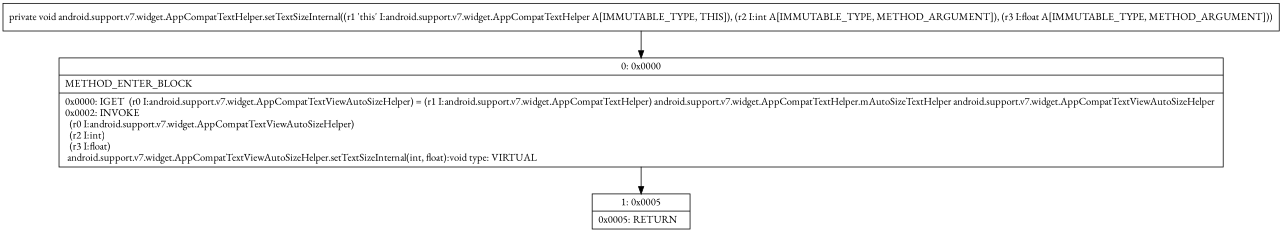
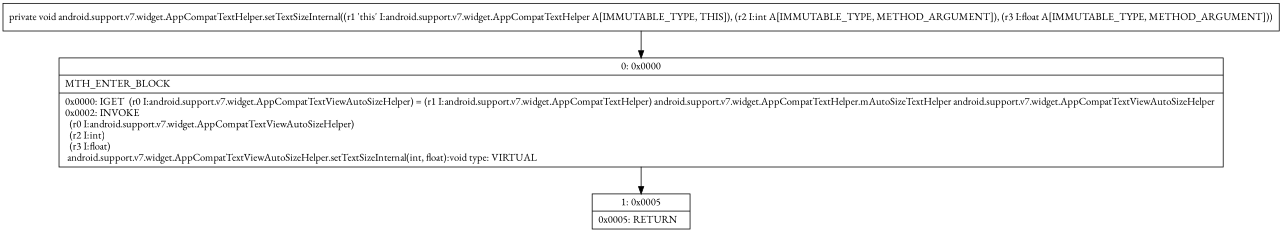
node "0: 0x0000": text "METHOD_ENTER_BLOCK" -> "MTH_ENTER_BLOCK"
